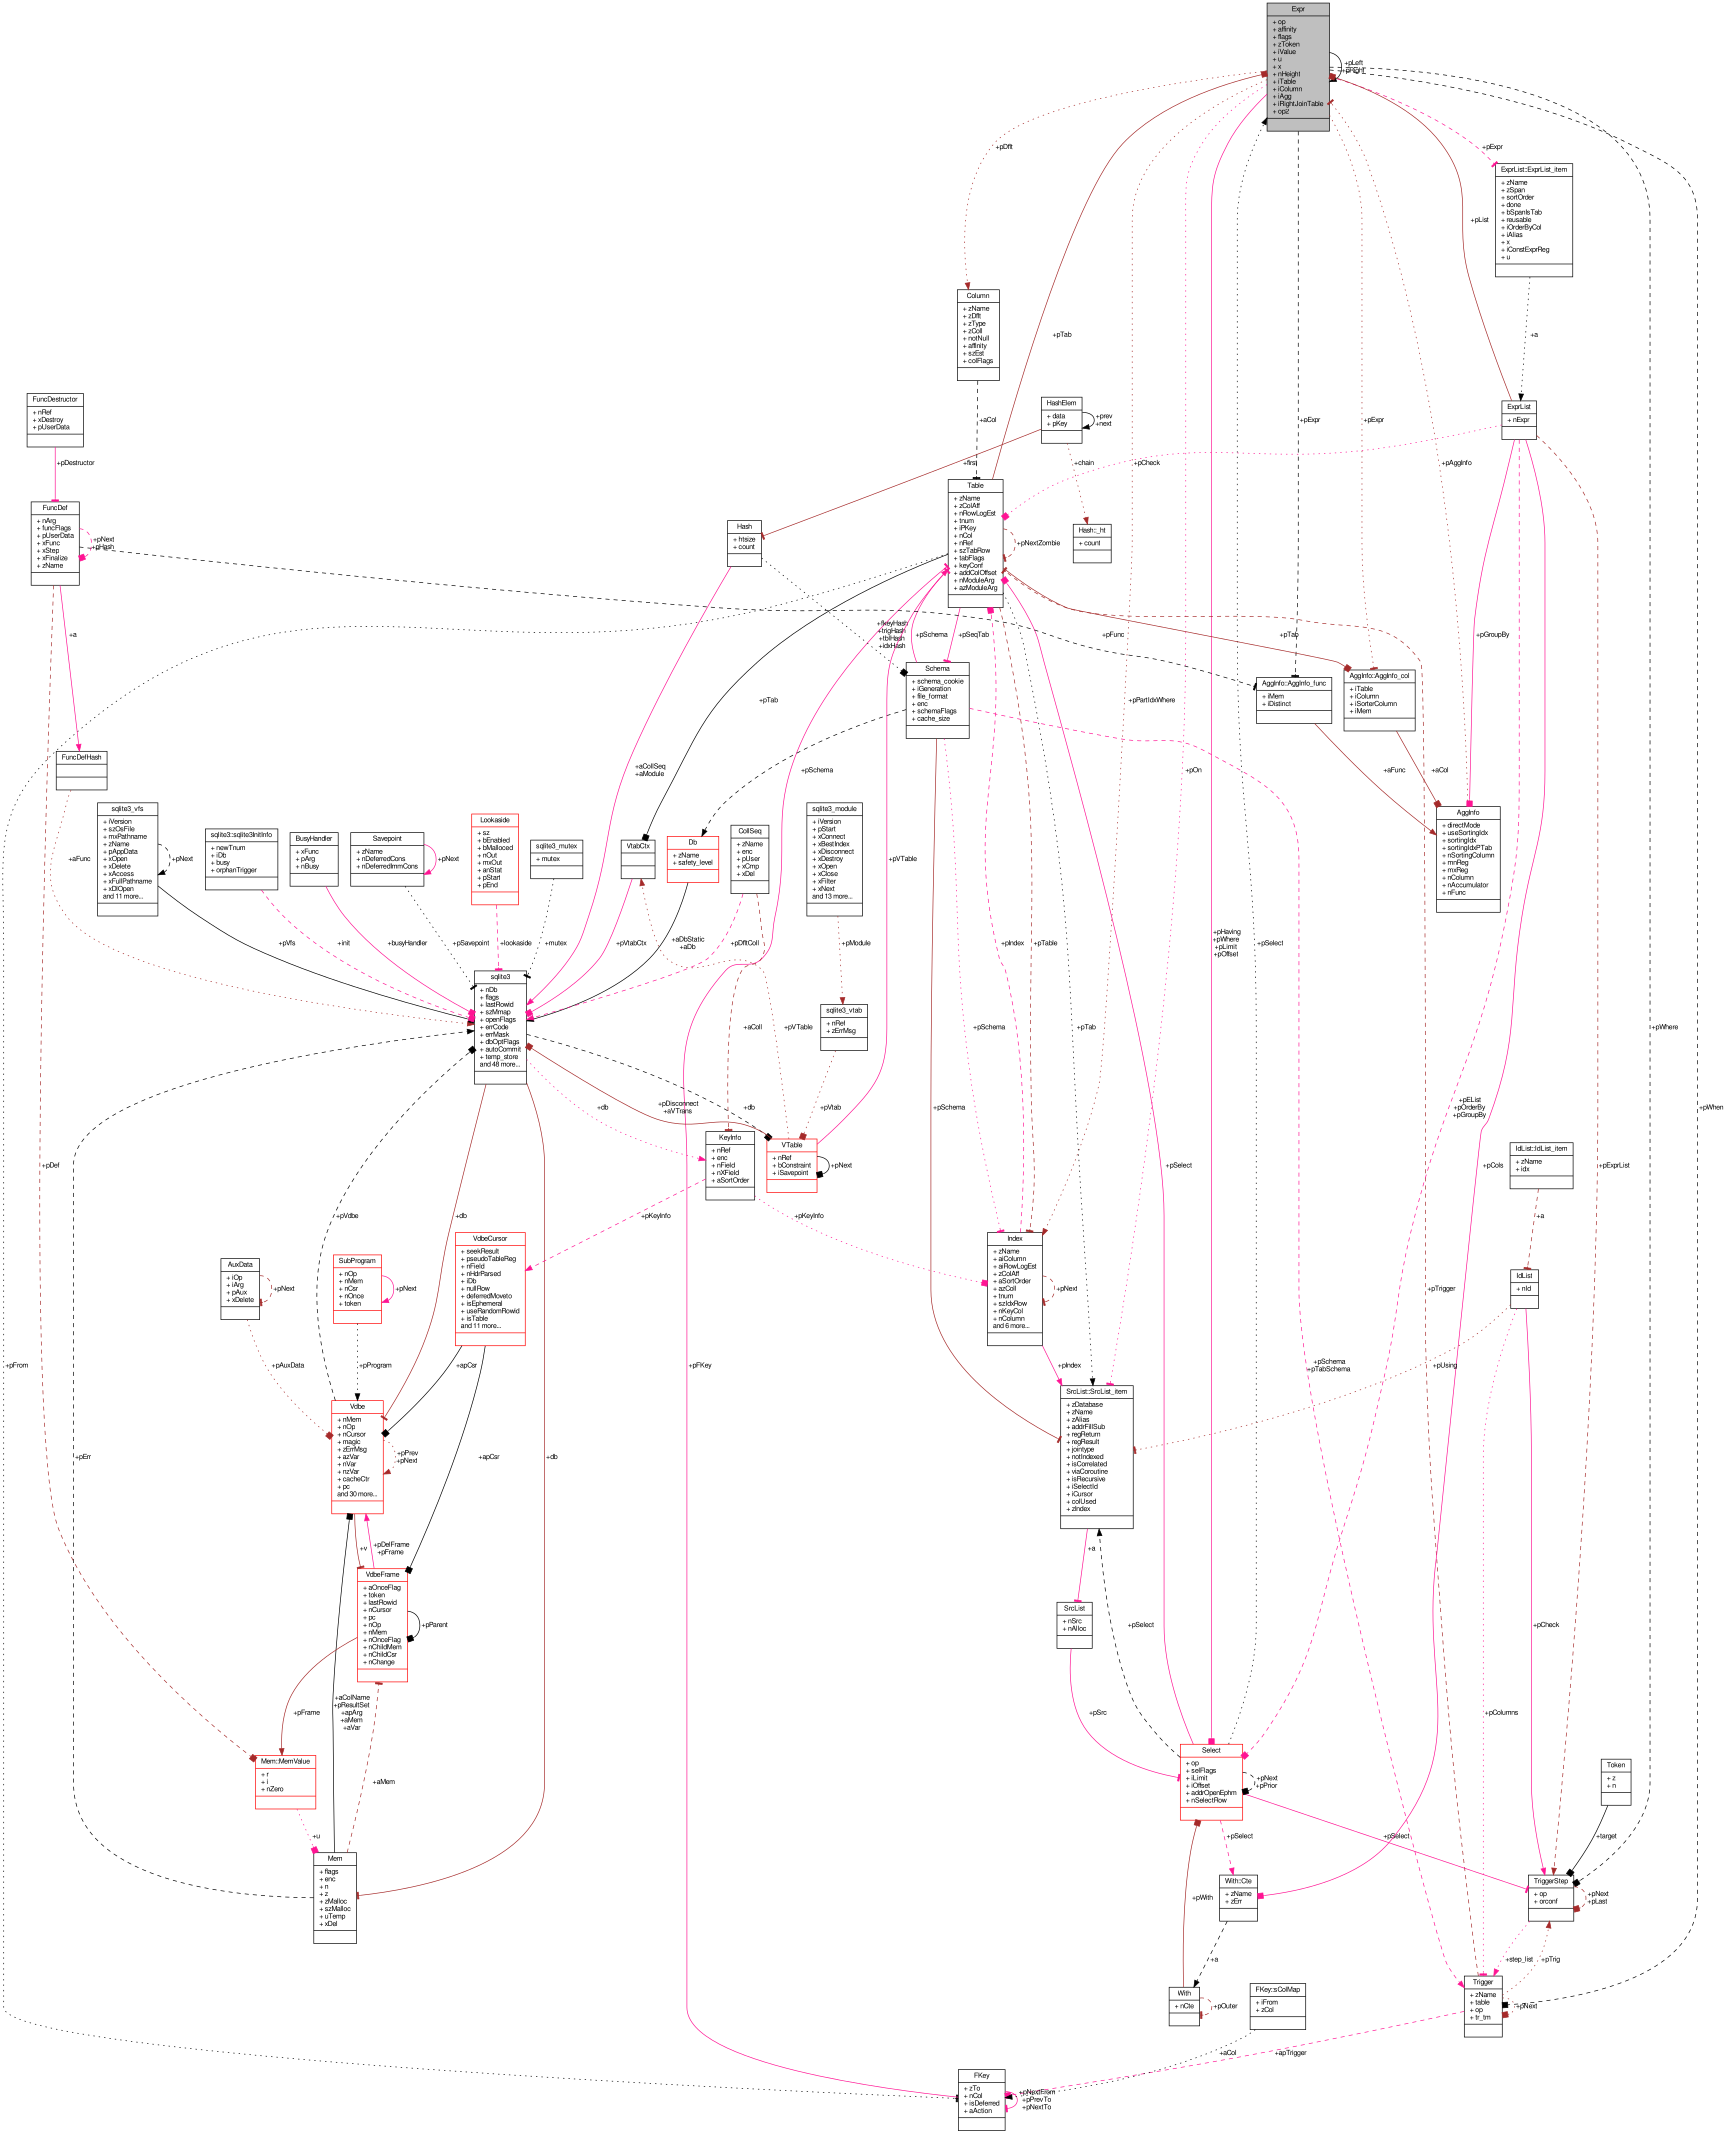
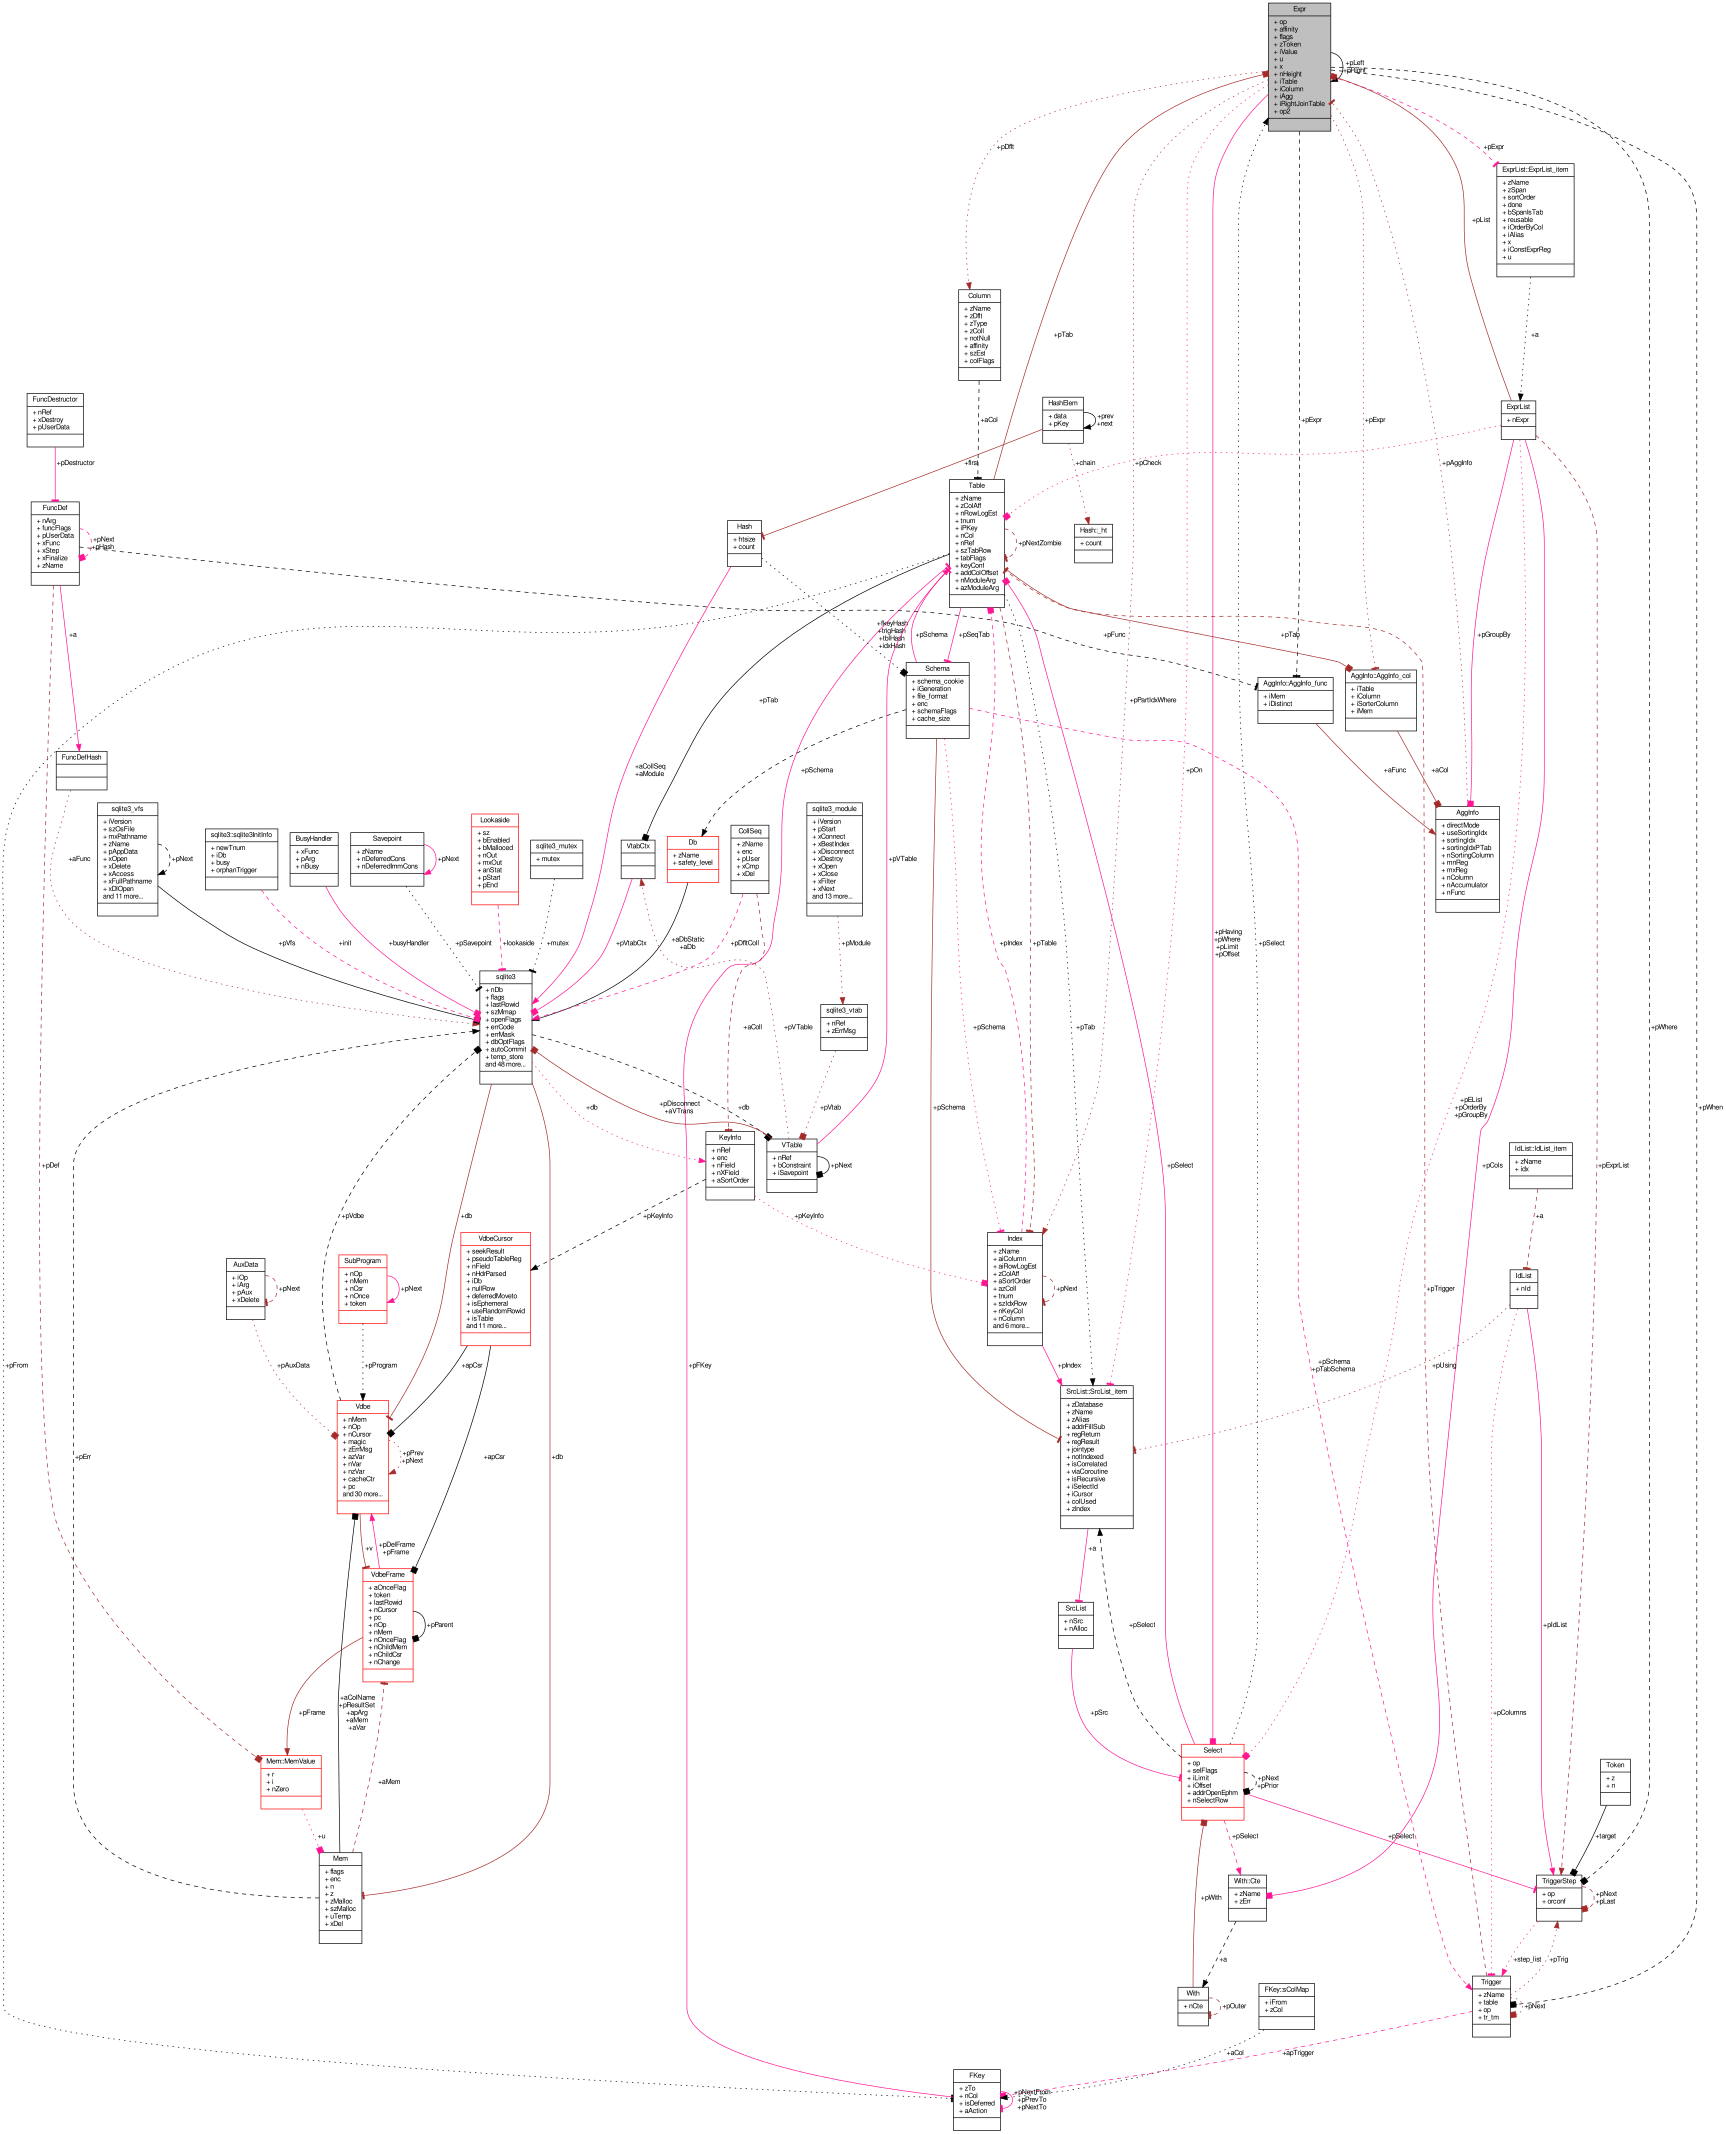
edge "ExprList" -> "Select": style dashed -> dotted
node "VTable": color red -> black
edge "KeyInfo" -> "VdbeCursor": color deeppink -> black
edge "IdList" -> "TriggerStep": label " +pCheck" -> " +pIdList"
